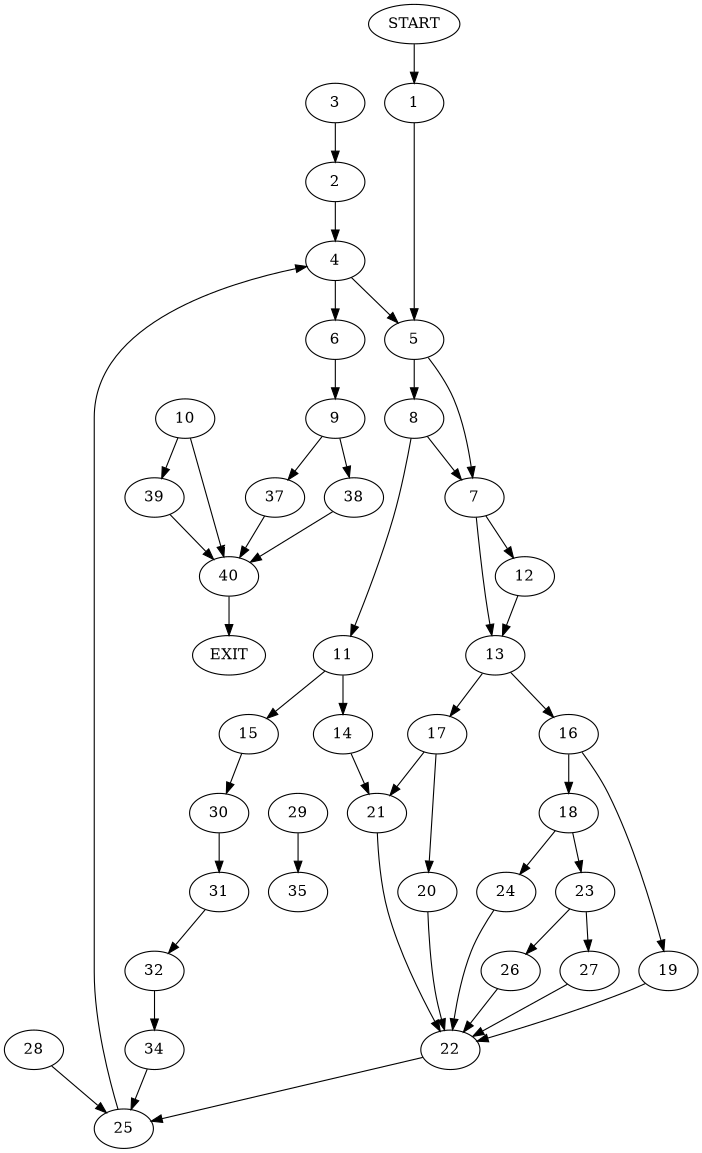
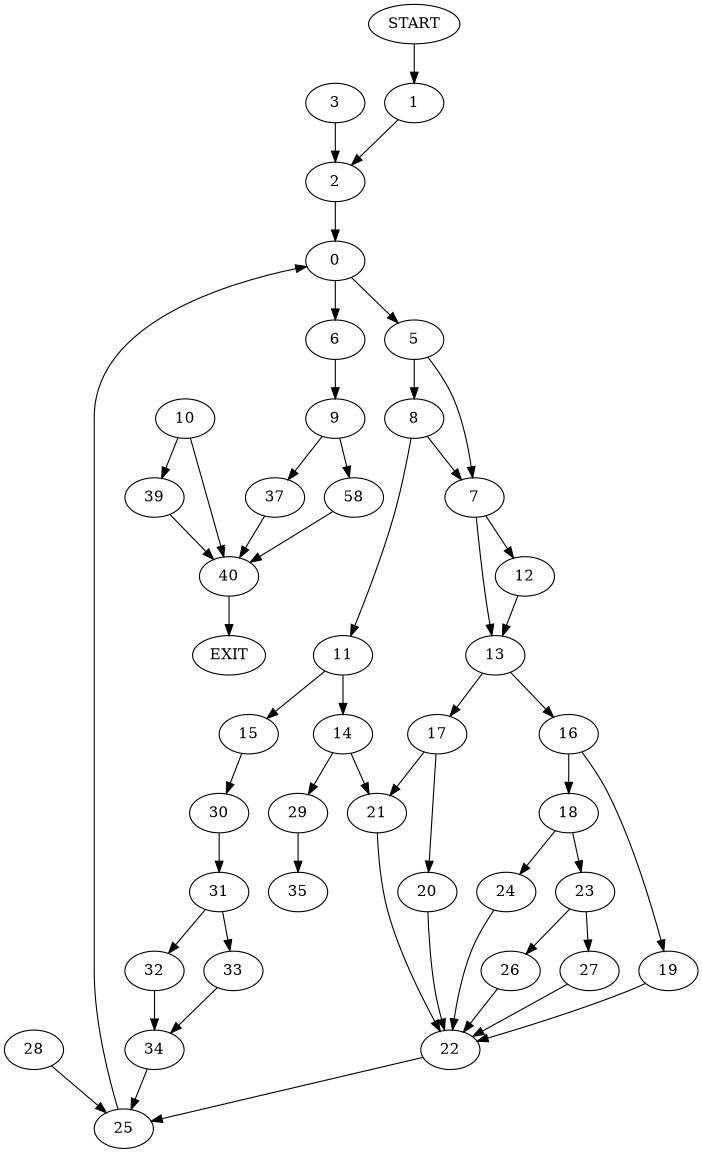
edge "1" -> "5": now "1" -> "2"
node "4": label "4" -> "0"
node "38": label "38" -> "58"
edge "14" -> "29": added
node "33": added
